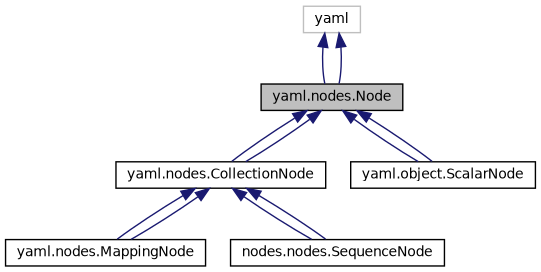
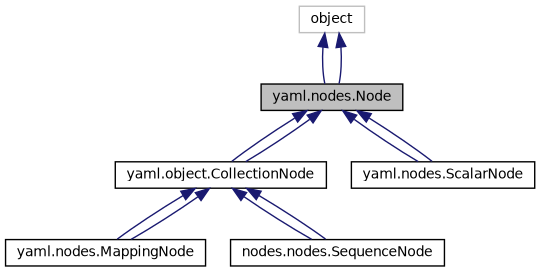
node "yaml": label "yaml" -> "object"
node "yaml.nodes.CollectionNode": label "yaml.nodes.CollectionNode" -> "yaml.object.CollectionNode"
node "yaml.object.ScalarNode": label "yaml.object.ScalarNode" -> "yaml.nodes.ScalarNode"
